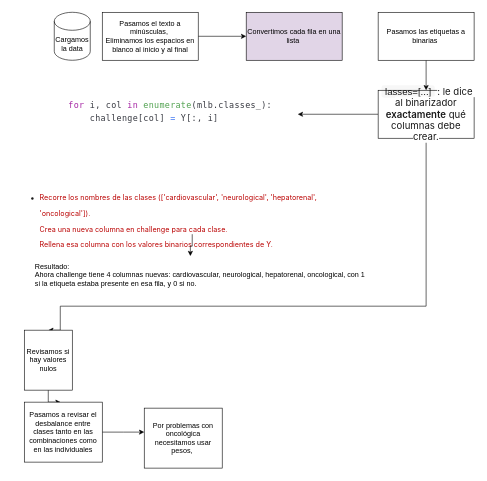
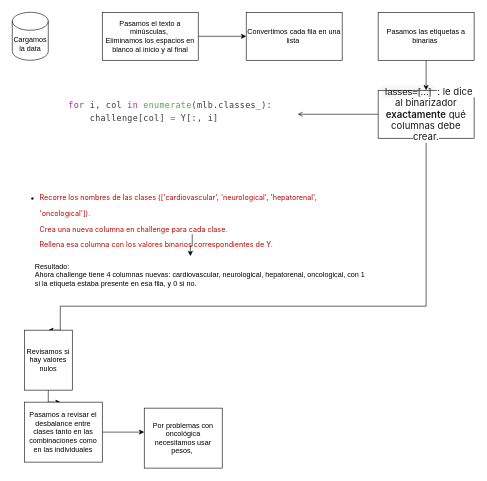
node "Cargamos la data": moved (72, 36) -> (30, 36)
node "Convertimos cada fila en una lista": fillcolor #e1d5e7 -> #ffffff
edge "lasses=[...]: le dice al binarizador exactamente qué columnas debe crear." -> "for i, col in enumerate(mlb.classes_): challenge[col] = Y[:, i]": arrowhead classic -> open
